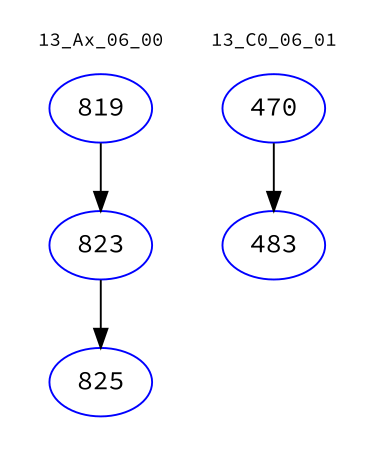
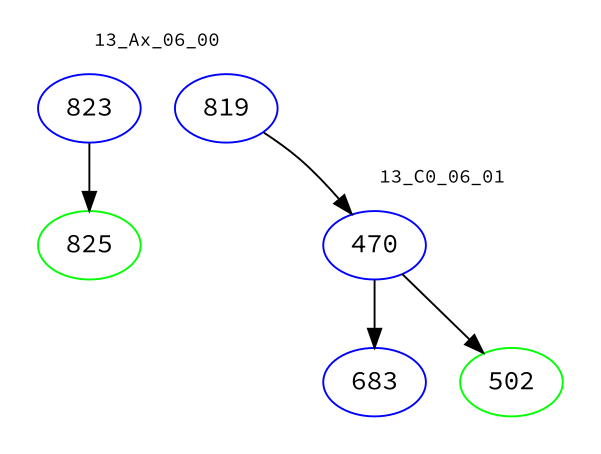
edge "819" -> "823": now "819" -> "470"
node "483": label "483" -> "683"
node "825": color blue -> green
node "502": added
